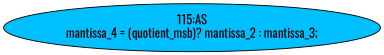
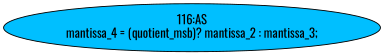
node "115:AS mantissa_4 = (quotient_msb)? mantissa_2 : mantissa_3;": label "115:AS mantissa_4 = (quotient_msb)? mantissa_2 : mantissa_3;" -> "116:AS mantissa_4 = (quotient_msb)? mantissa_2 : mantissa_3;"
